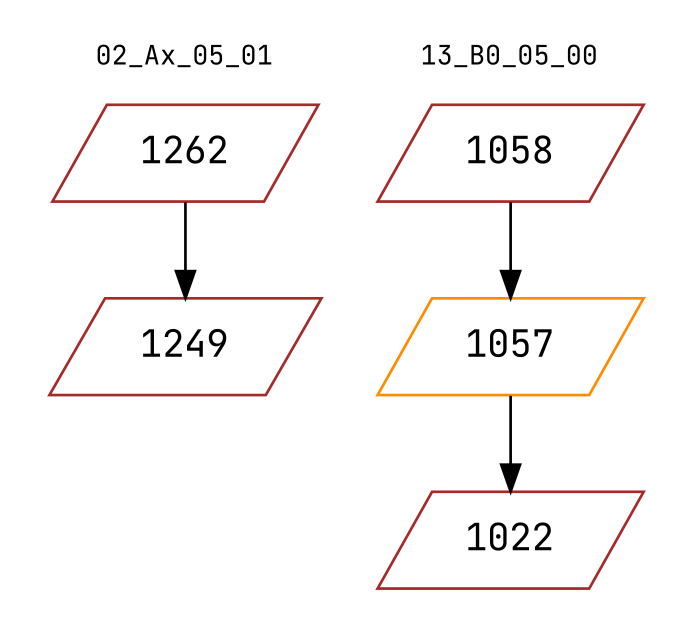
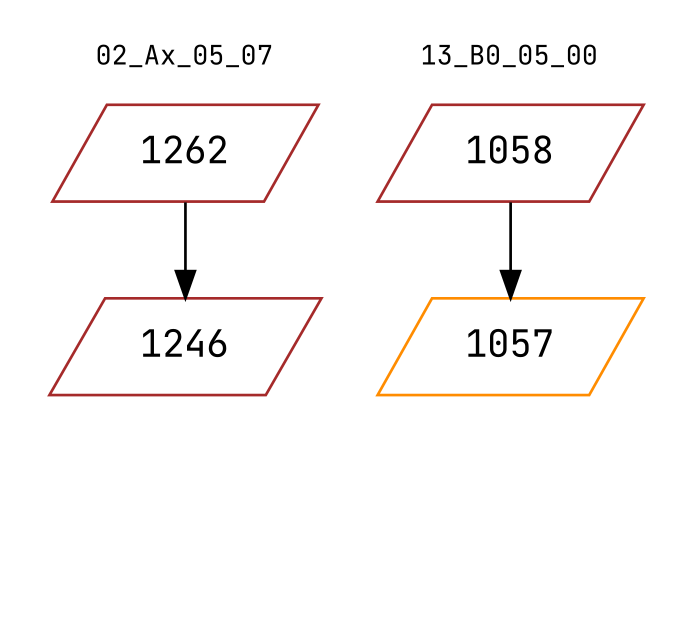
cluster "02_Ax_05_01": label "02_Ax_05_01" -> "02_Ax_05_07"
node "1249": label "1249" -> "1246"
node "1022": removed
